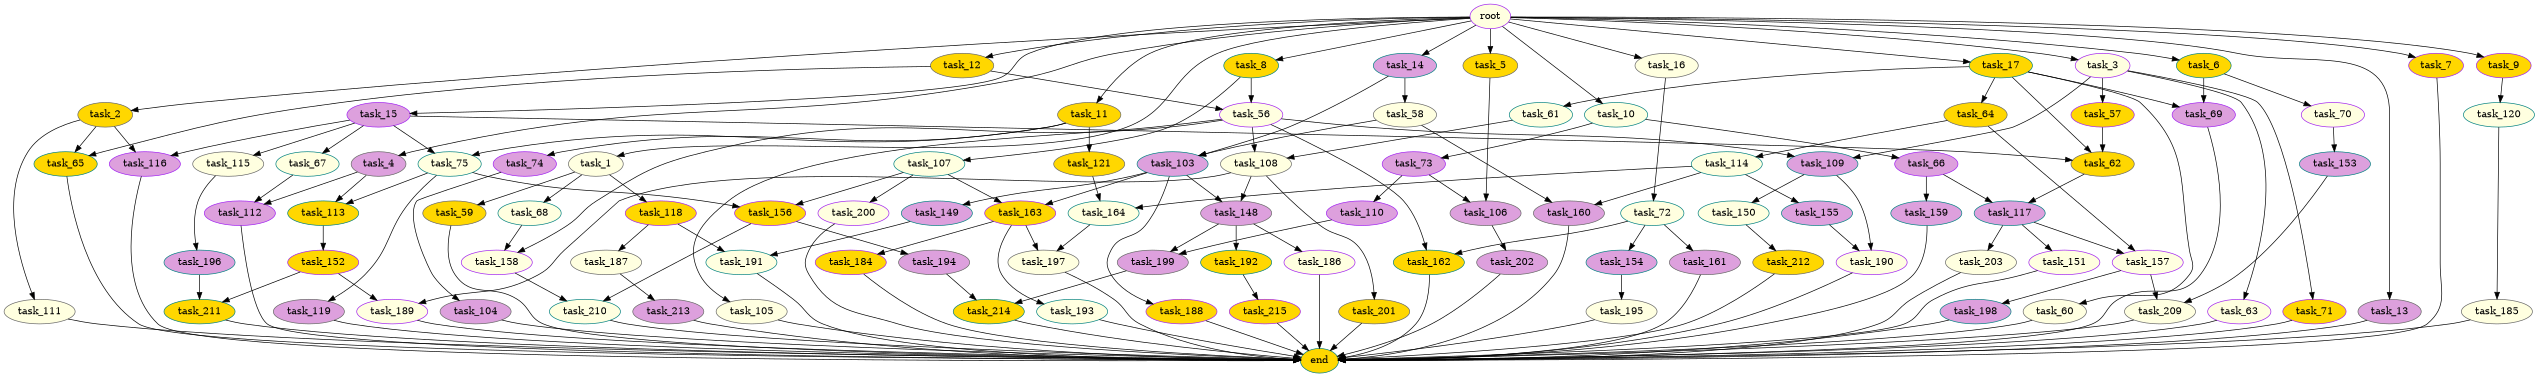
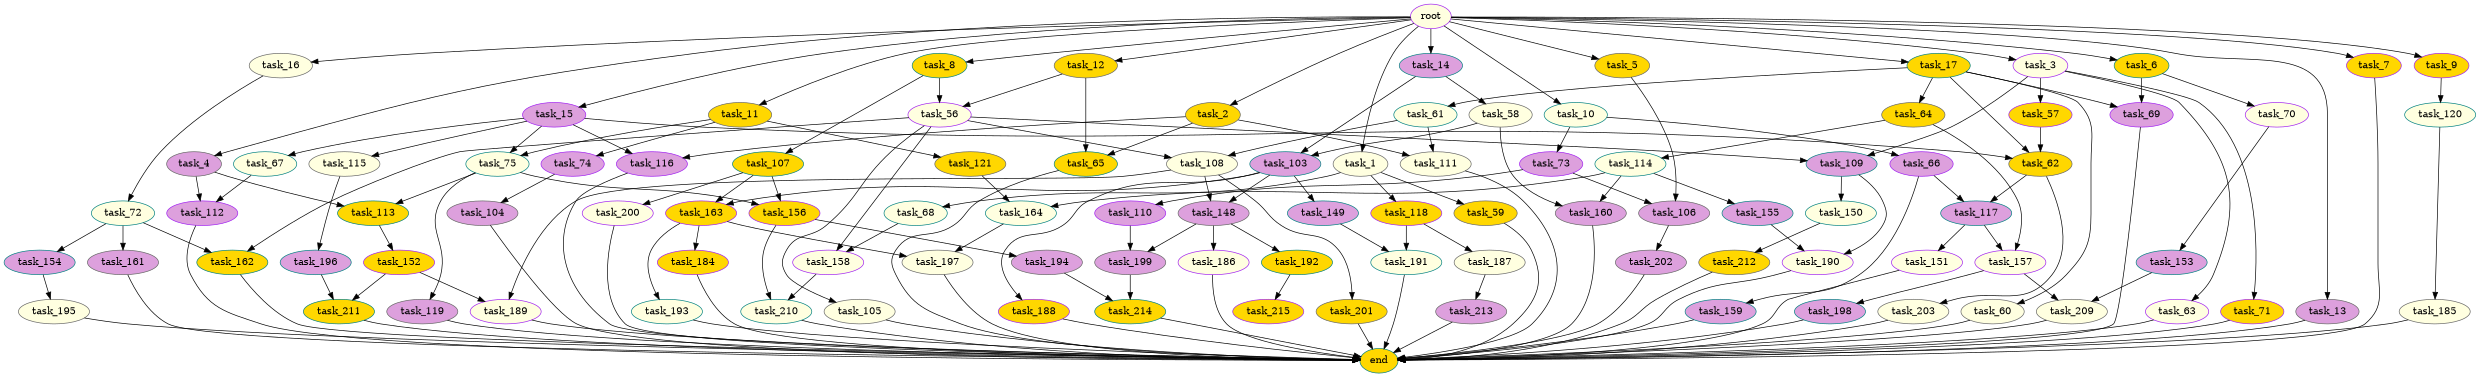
edge "task_61" -> "task_111": added
node "task_107": fillcolor lightyellow -> gold
edge "task_117" -> "task_203": now "task_62" -> "task_203"
edge "task_215" -> "end": removed
